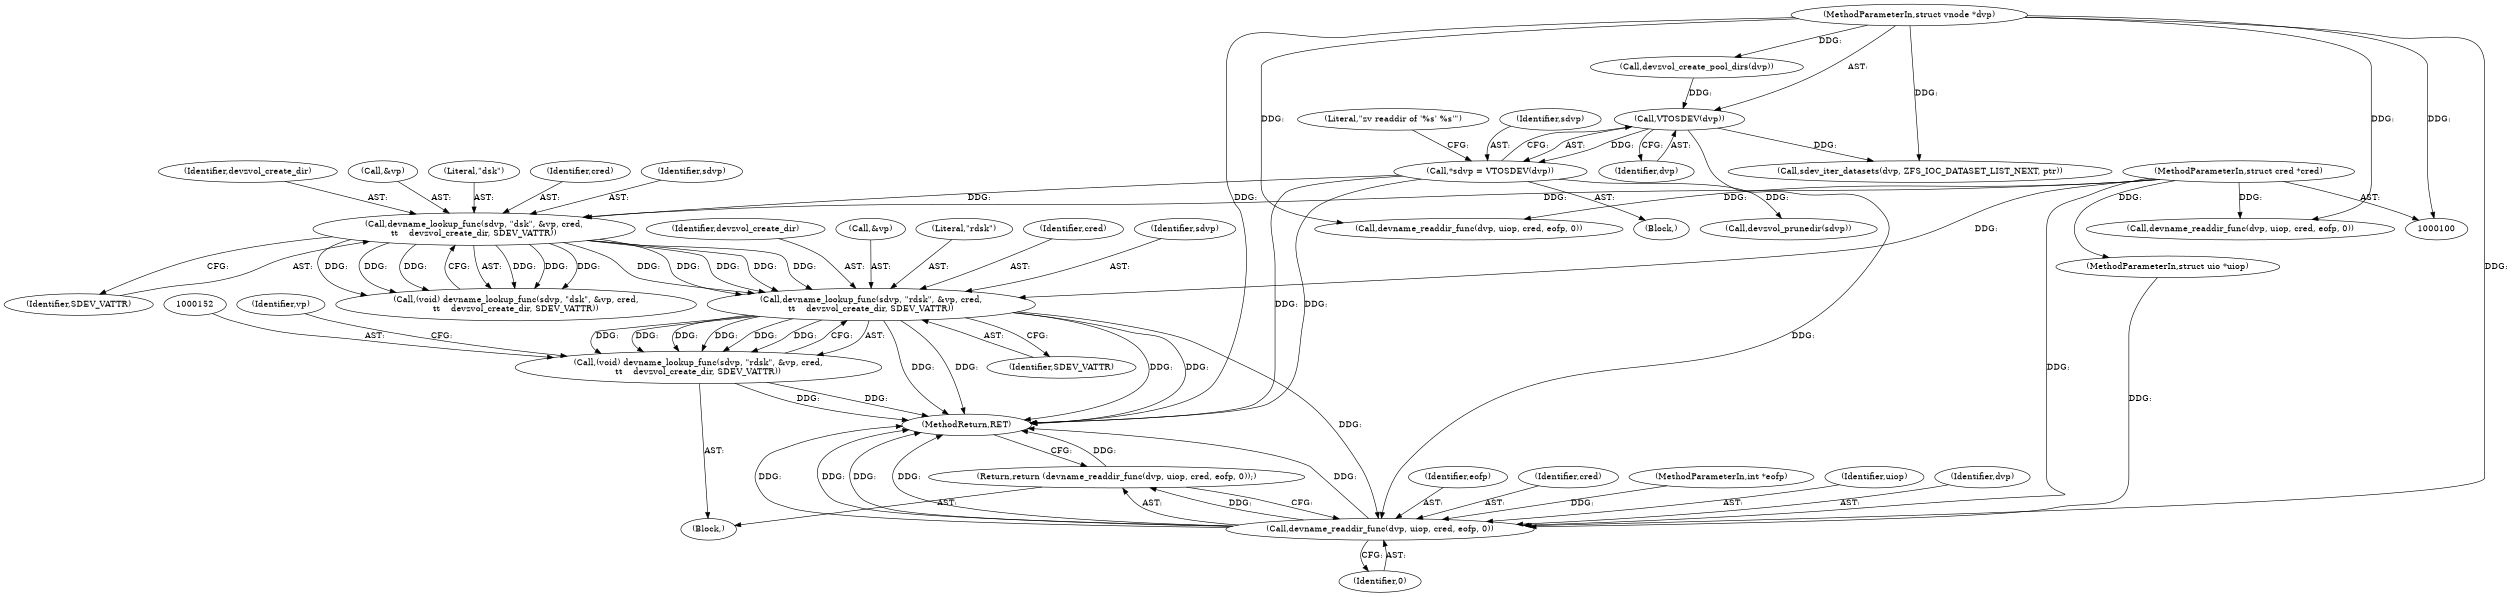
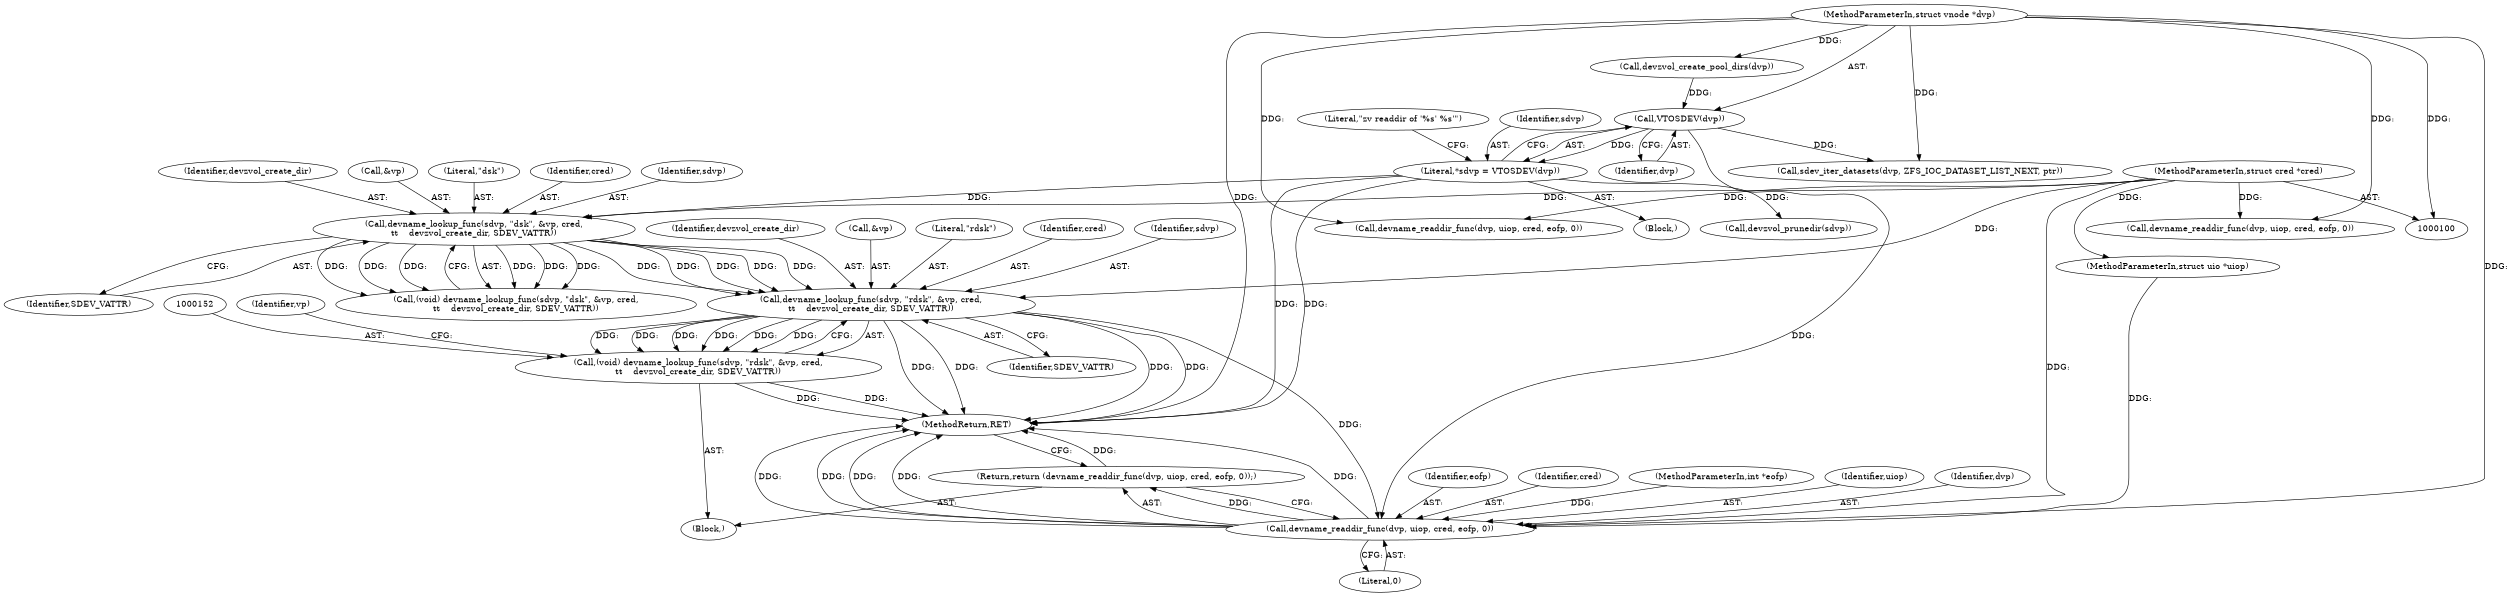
node "(Call,*sdvp = VTOSDEV(dvp))": label "(Call,*sdvp = VTOSDEV(dvp))" -> "(Literal,*sdvp = VTOSDEV(dvp))"
node "(Identifier,0)": label "(Identifier,0)" -> "(Literal,0)"
